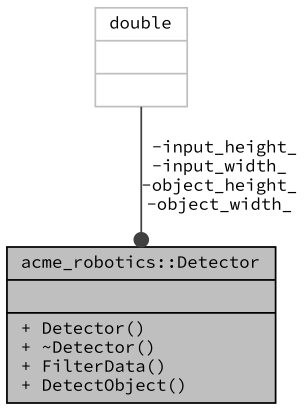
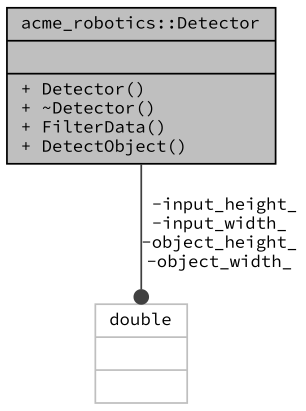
edge "double" -> "acme_robotics::Detector": reversed
